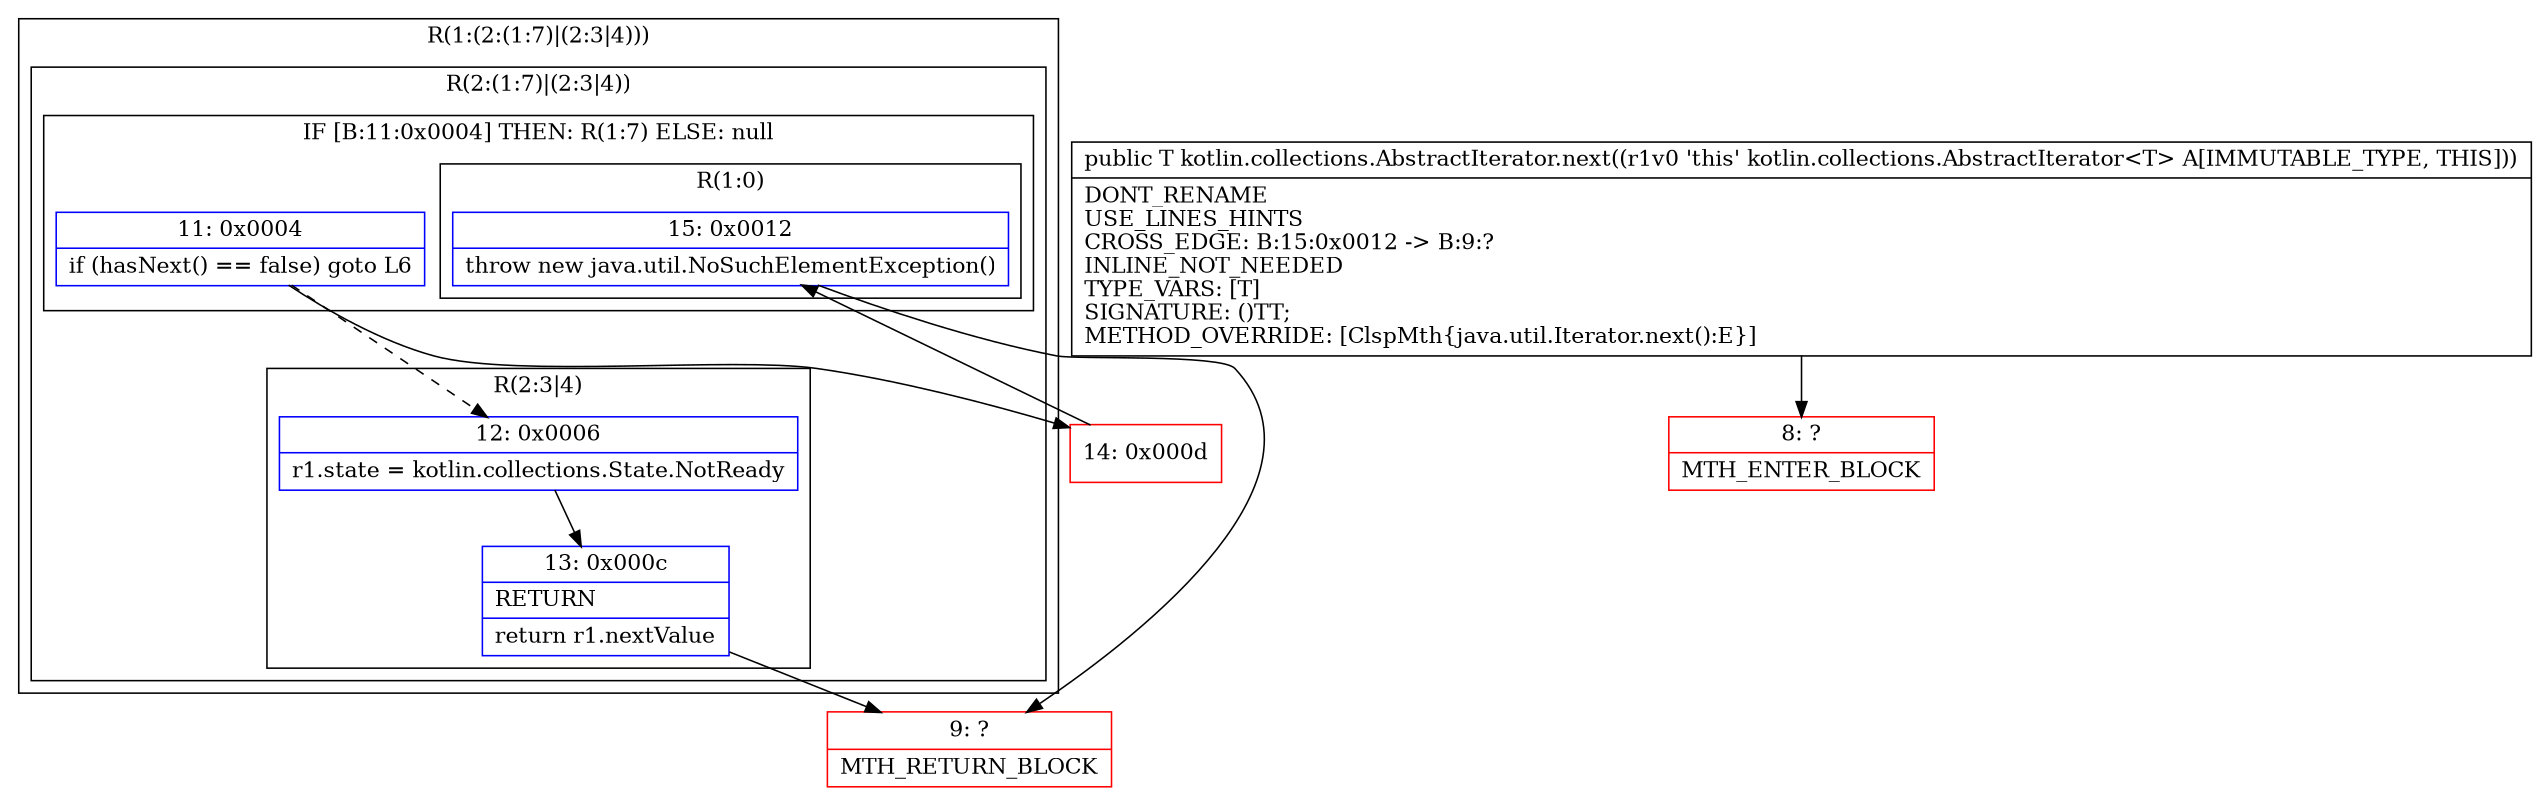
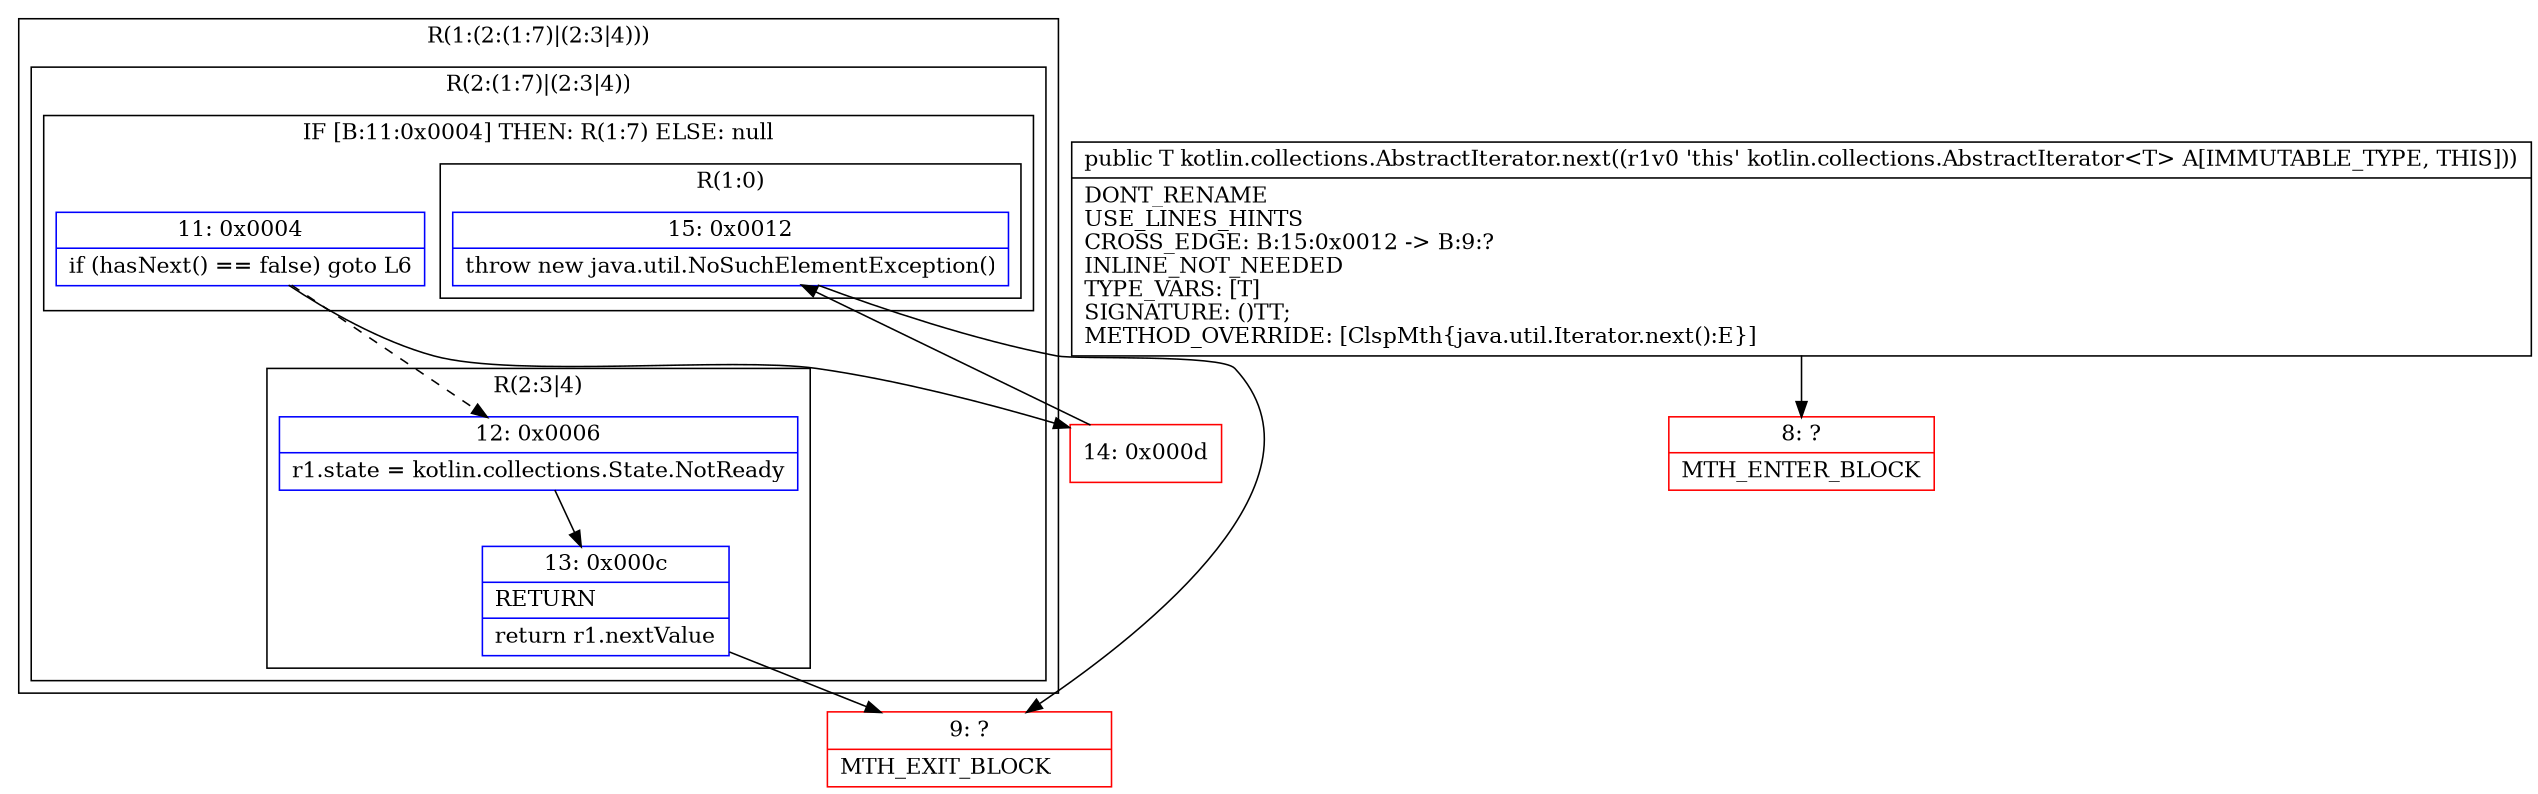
node "9: ?": text "MTH_RETURN_BLOCK" -> "MTH_EXIT_BLOCK"
